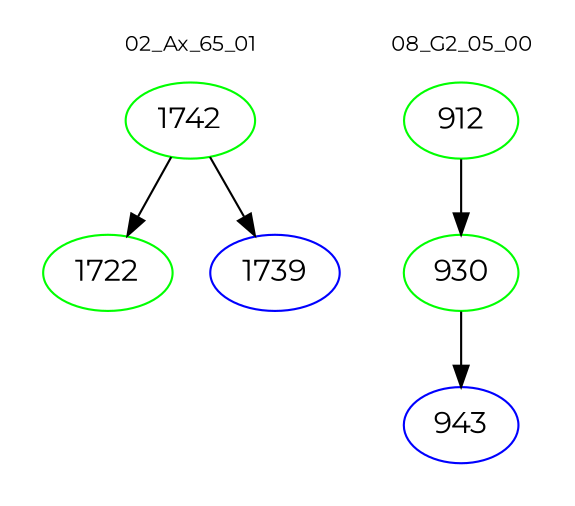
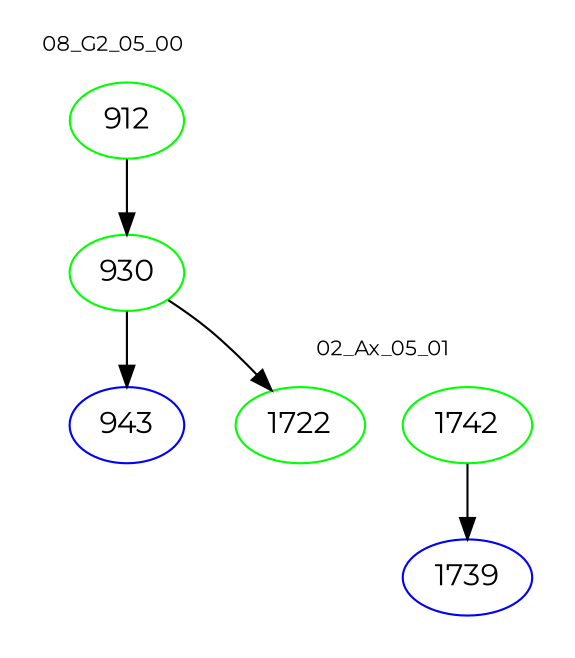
cluster "02_Ax_65_01": label "02_Ax_65_01" -> "02_Ax_05_01"
edge "1742" -> "1722": now "930" -> "1722"
